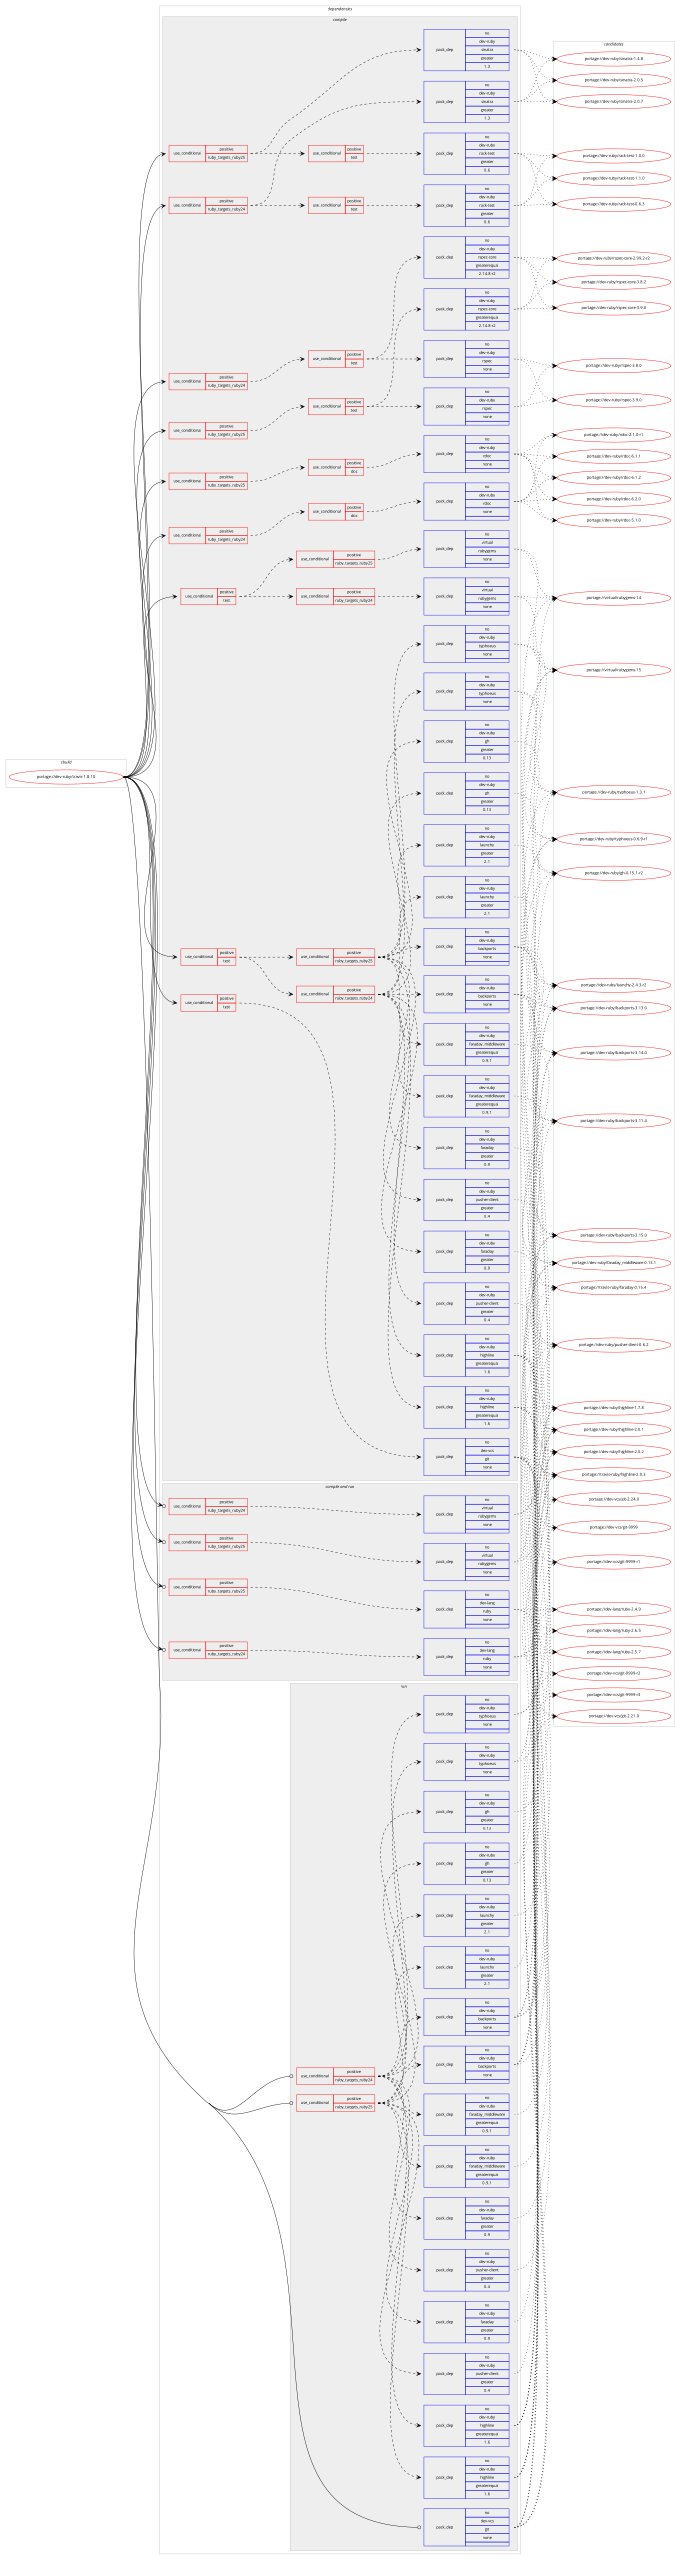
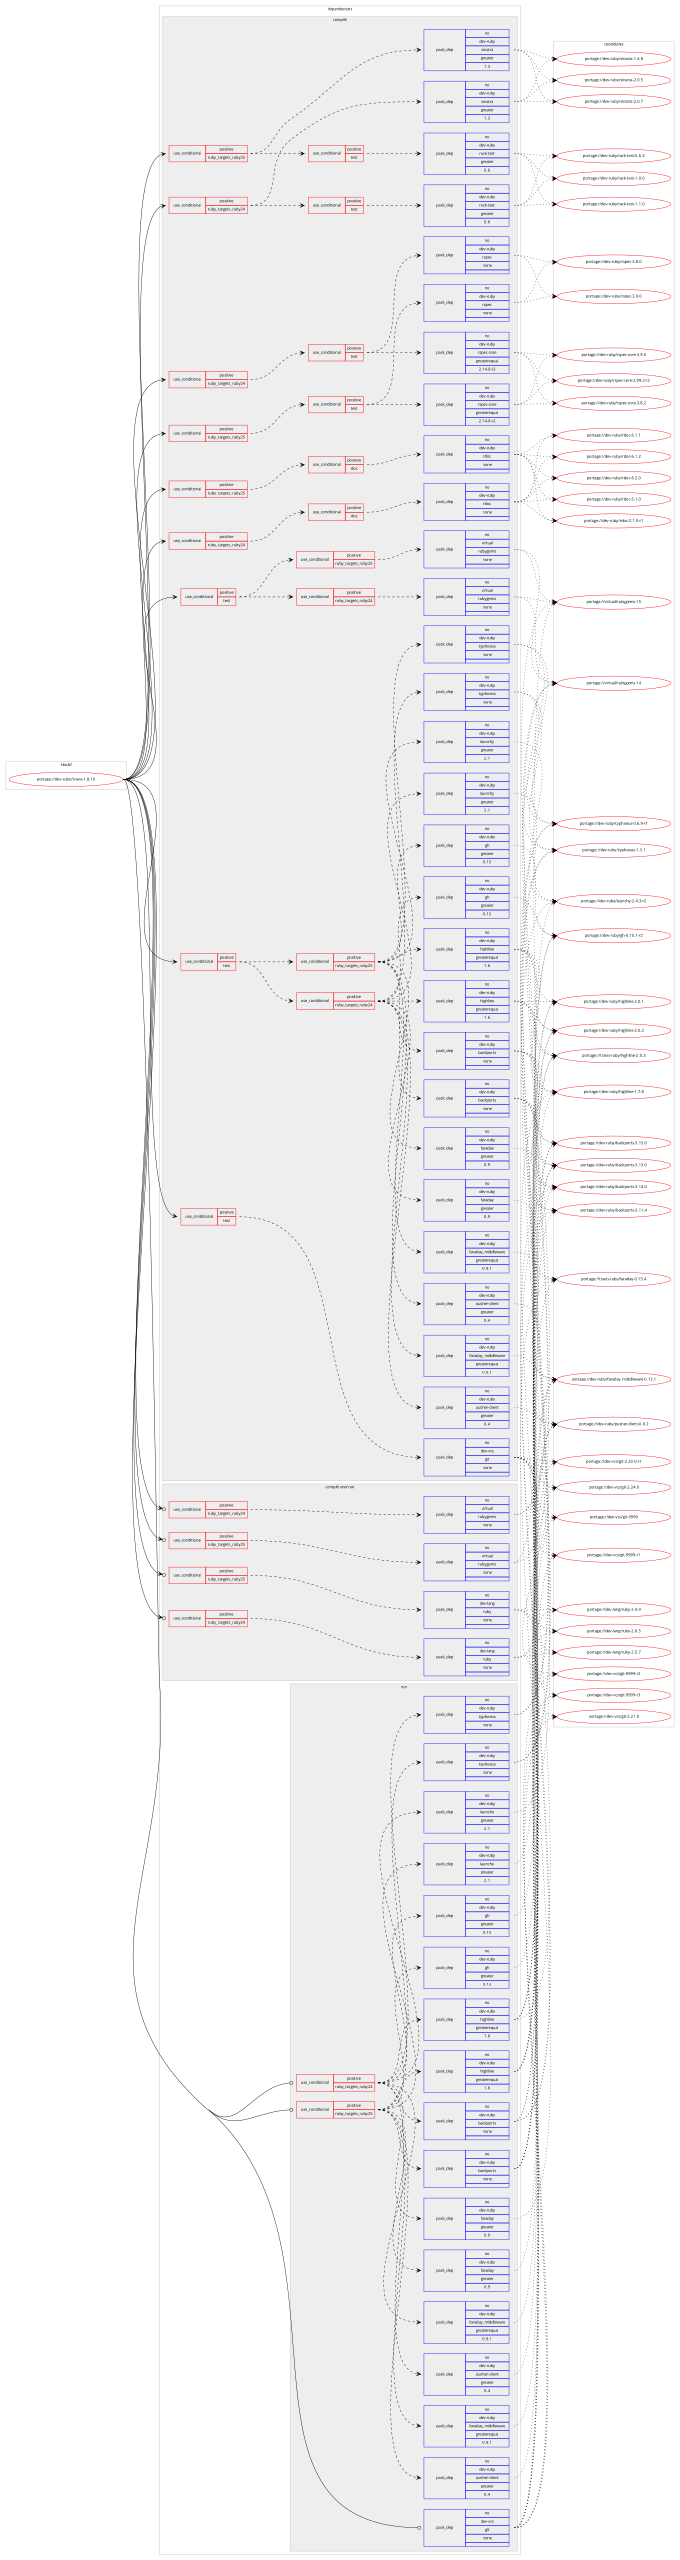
node "portage://dev-vcs/git-2.23.0-r1": added
